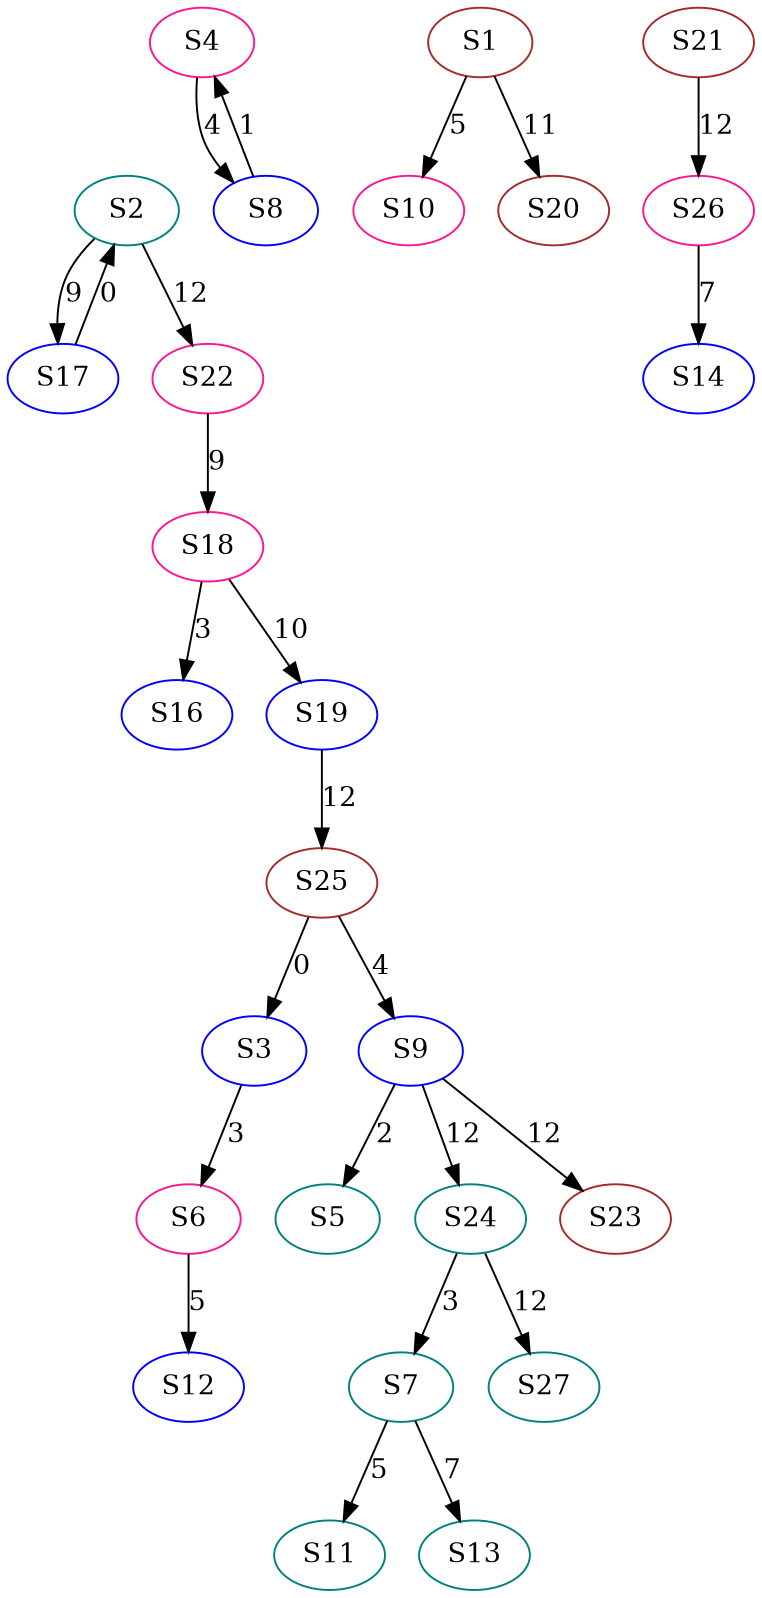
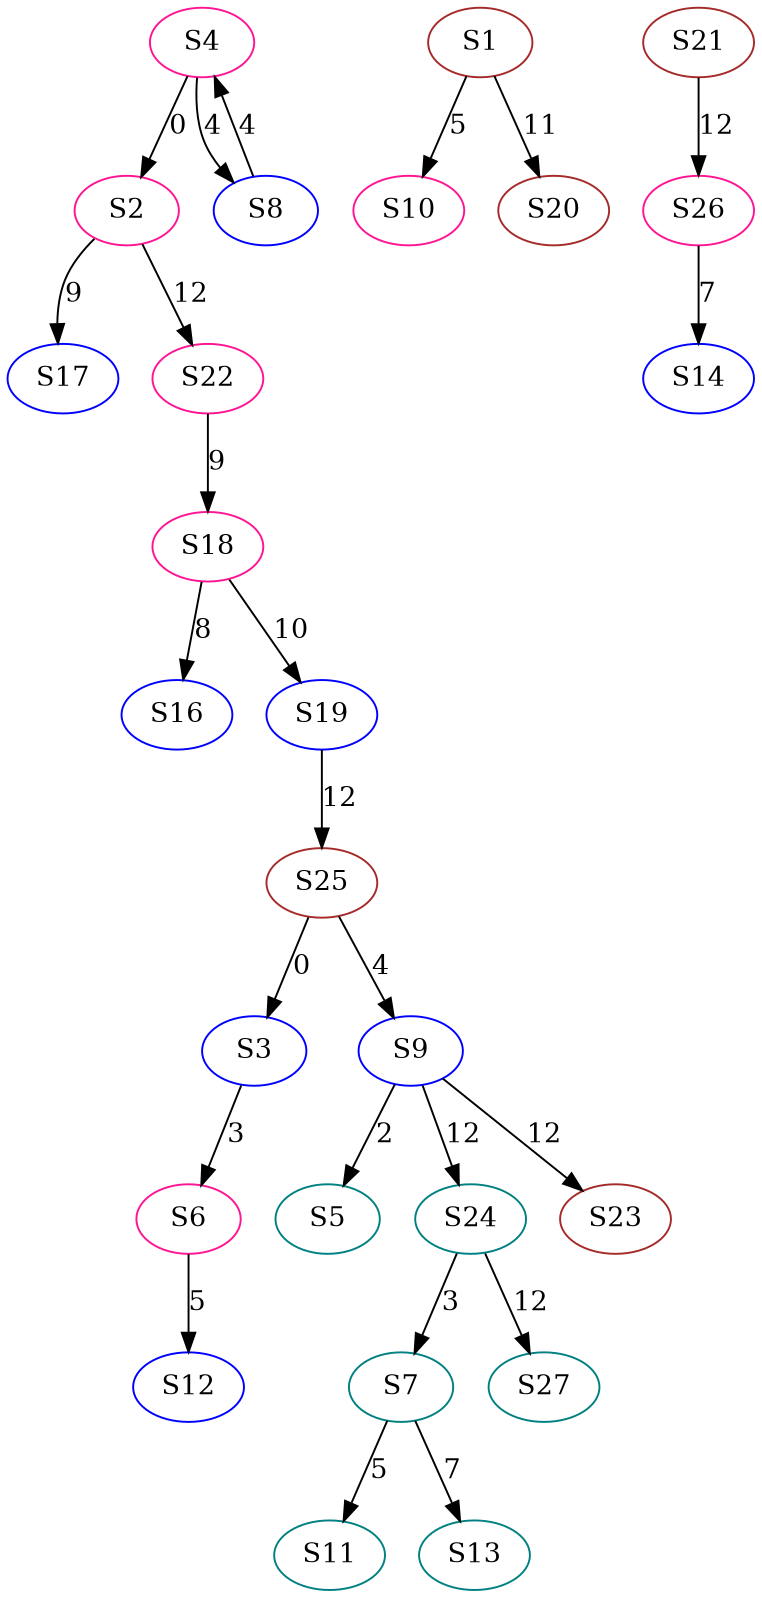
edge "S8" -> "S4": label "1" -> "4"
node "S2": color teal -> deeppink
edge "S17" -> "S2": now "S4" -> "S2"
edge "S18" -> "S16": label "3" -> "8"
